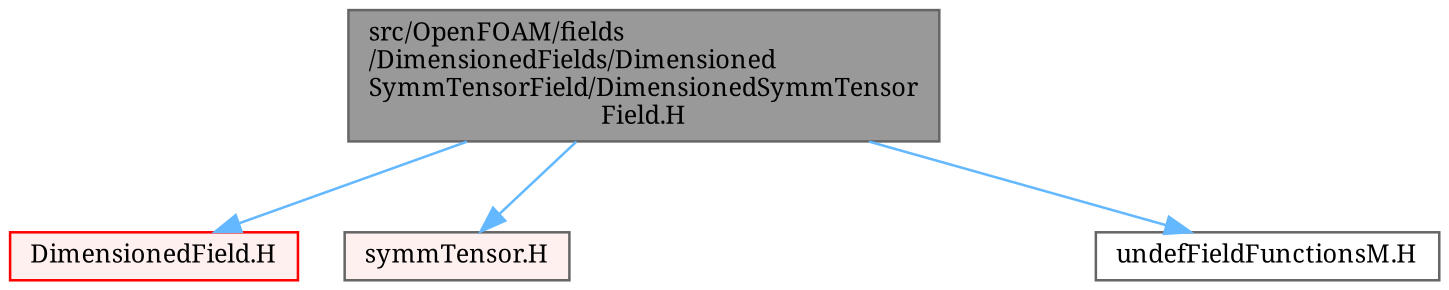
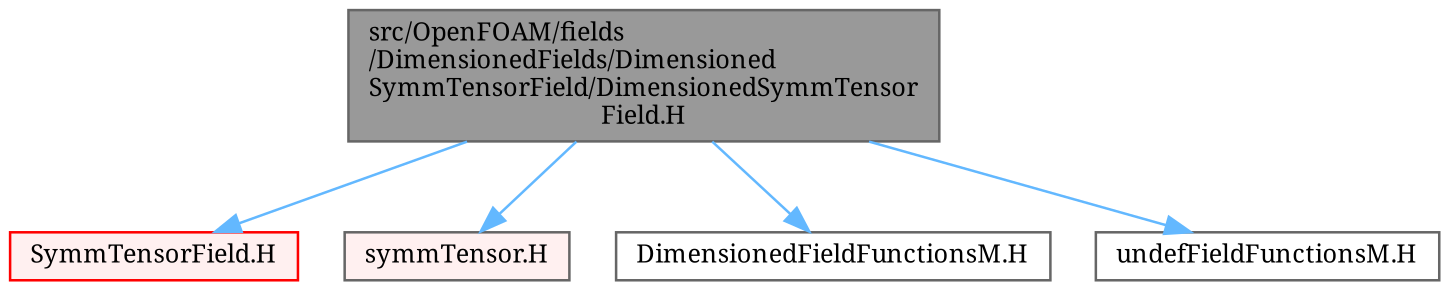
node "DimensionedField.H": label "DimensionedField.H" -> "SymmTensorField.H"
node "DimensionedFieldFunctionsM.H": added
